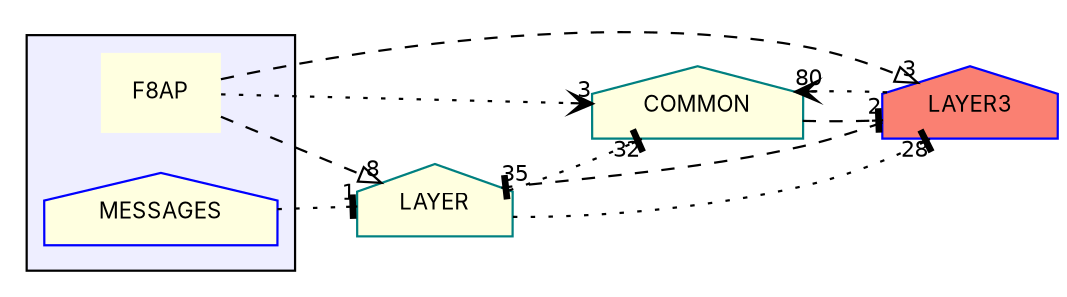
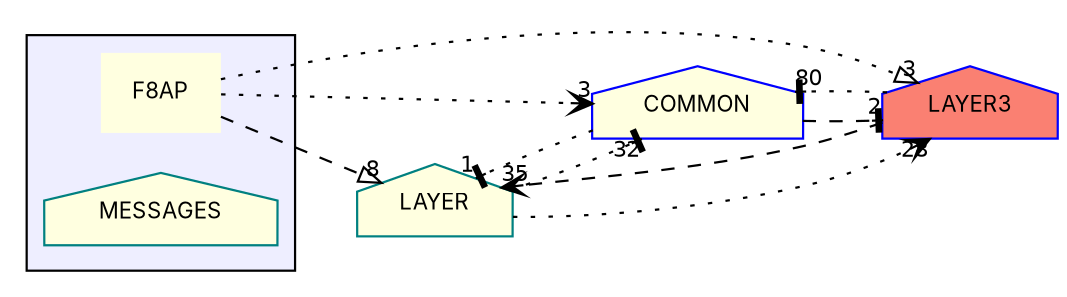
edge "F8AP" -> "LAYER3": style dashed -> dotted
edge "LAYER3" -> "COMMON": arrowhead vee -> tee
node "COMMON": color teal -> blue
edge "LAYER3" -> "LAYER": arrowhead tee -> vee
edge "LAYER" -> "LAYER3": arrowhead tee -> vee
edge "MESSAGES" -> "LAYER": now "COMMON" -> "LAYER"
node "MESSAGES": color blue -> teal
